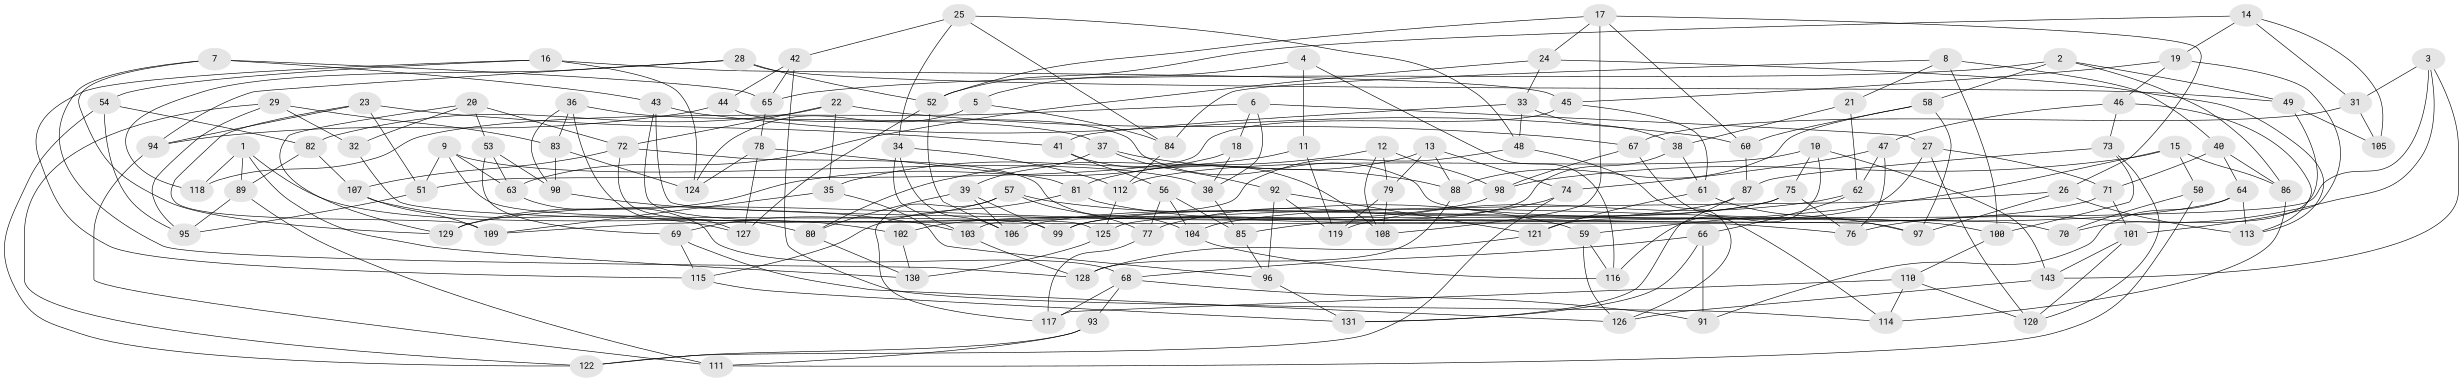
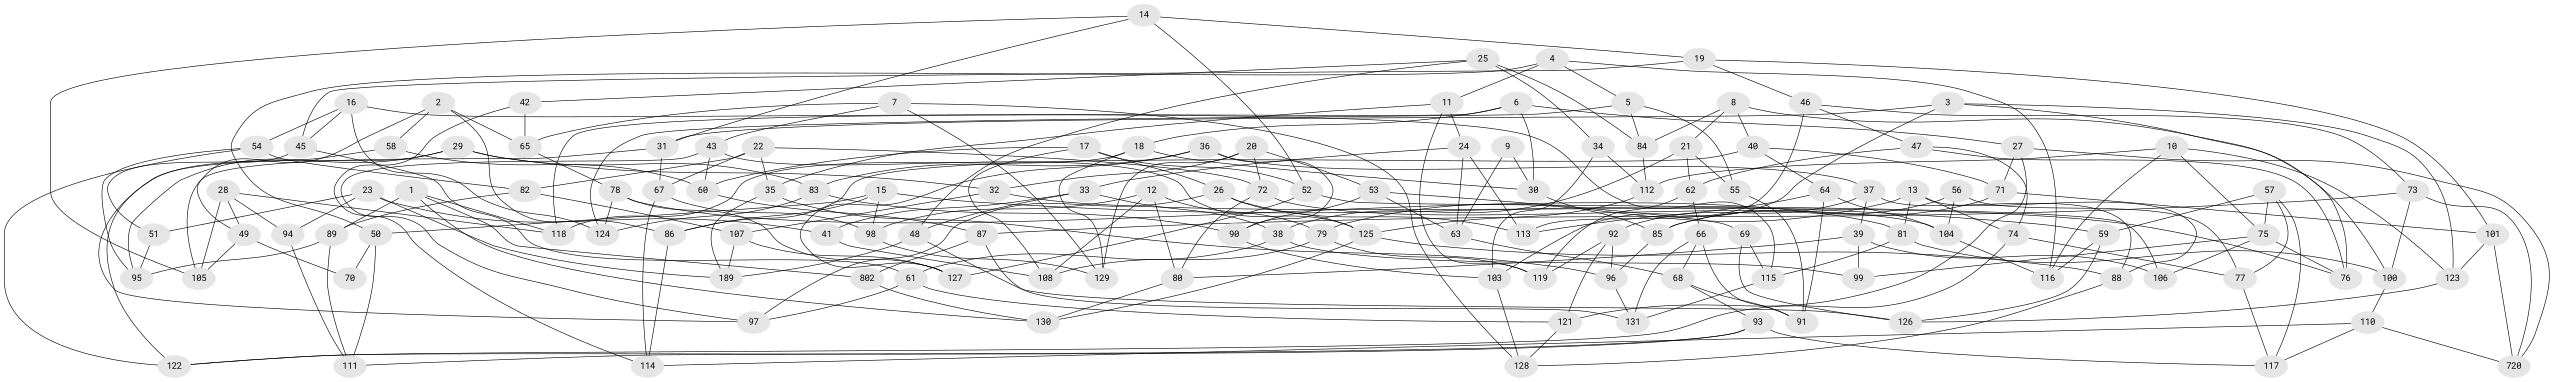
edge "17" -- "24": now "11" -- "24"
edge "4" -- "50": added
edge "28" -- "52": now "28" -- "105"
node "44": removed
edge "9" -- "51": removed
edge "72" -- "107": now "32" -- "107"
edge "41" -- "56": removed
edge "58" -- "88": now "125" -- "88"
edge "18" -- "118": added
node "55": added
edge "34" -- "106": removed
edge "57" -- "69": now "57" -- "75"
edge "9" -- "99": removed
node "109": label "109" -> "189"
node "102": label "102" -> "802"
node "143": label "143" -> "123"
edge "68" -- "117": now "93" -- "117"
node "120": label "120" -> "720"
